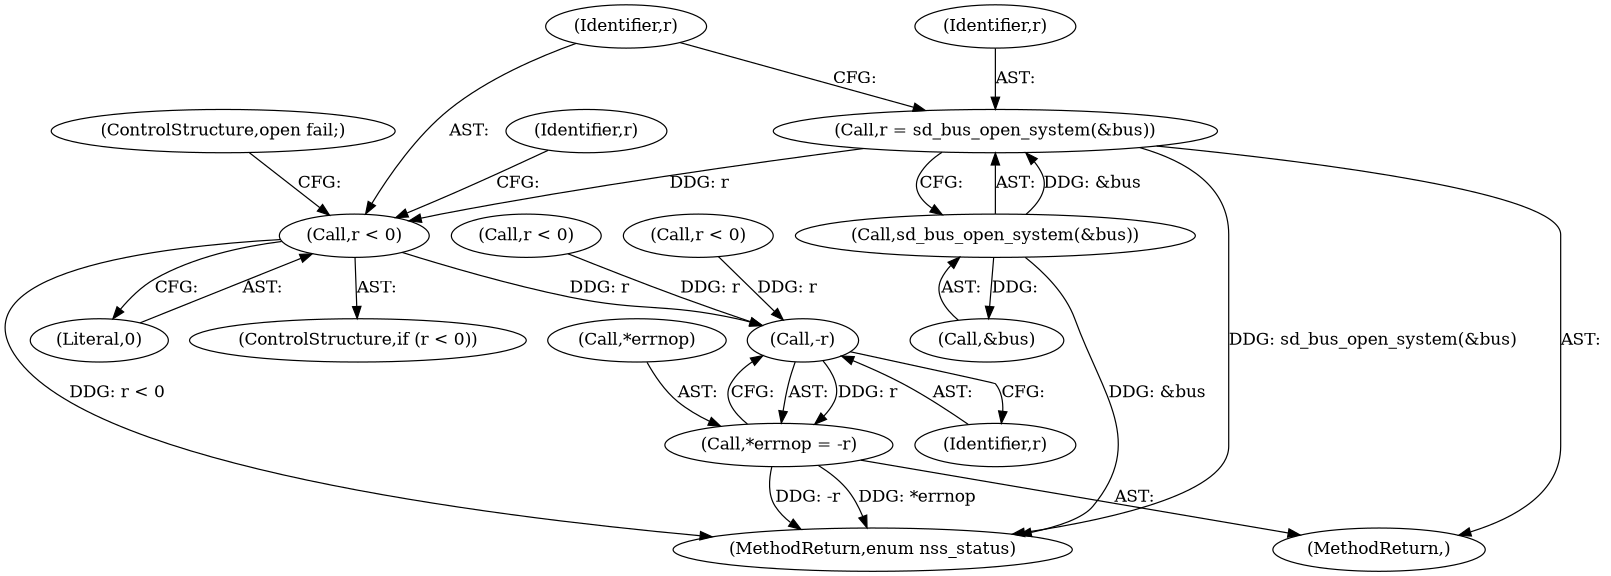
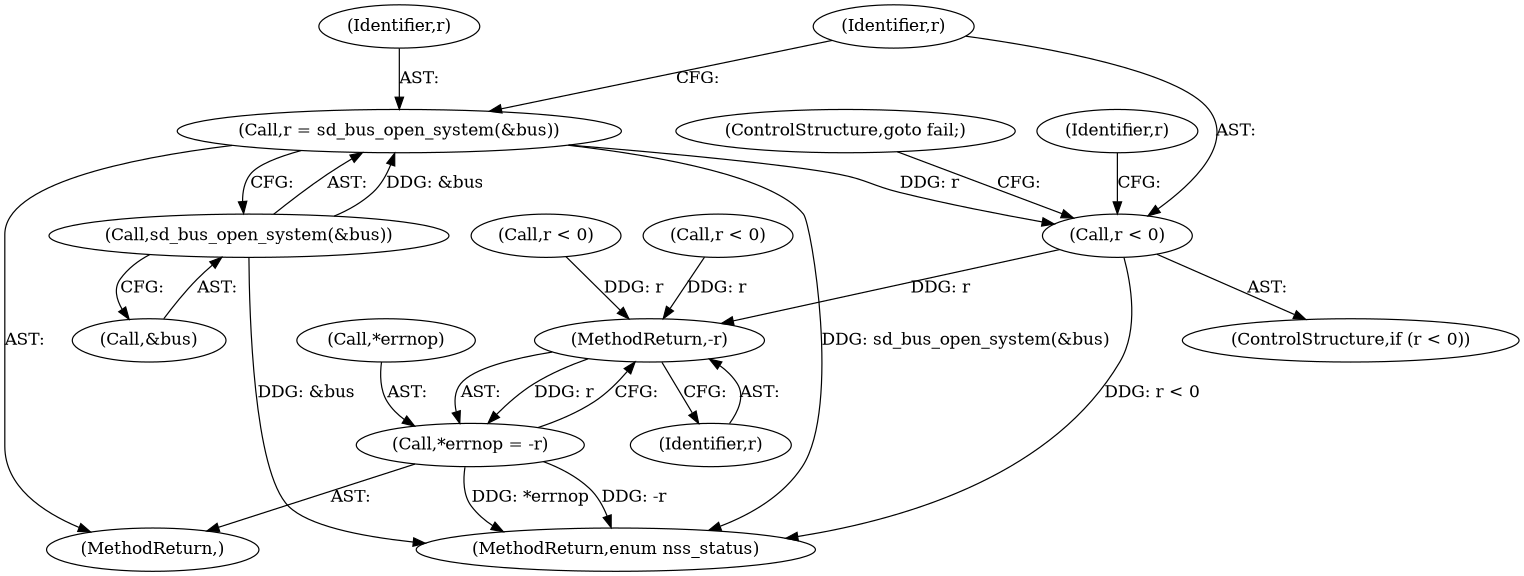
node "(ControlStructure,open fail;)": label "(ControlStructure,open fail;)" -> "(ControlStructure,goto fail;)"
edge "(Call,sd_bus_open_system(&bus))" -> "(Call,&bus)": label "DDG: " -> "CFG: "
node "(Literal,0)": removed
node "(Call,-r)": label "(Call,-r)" -> "(MethodReturn,-r)"
